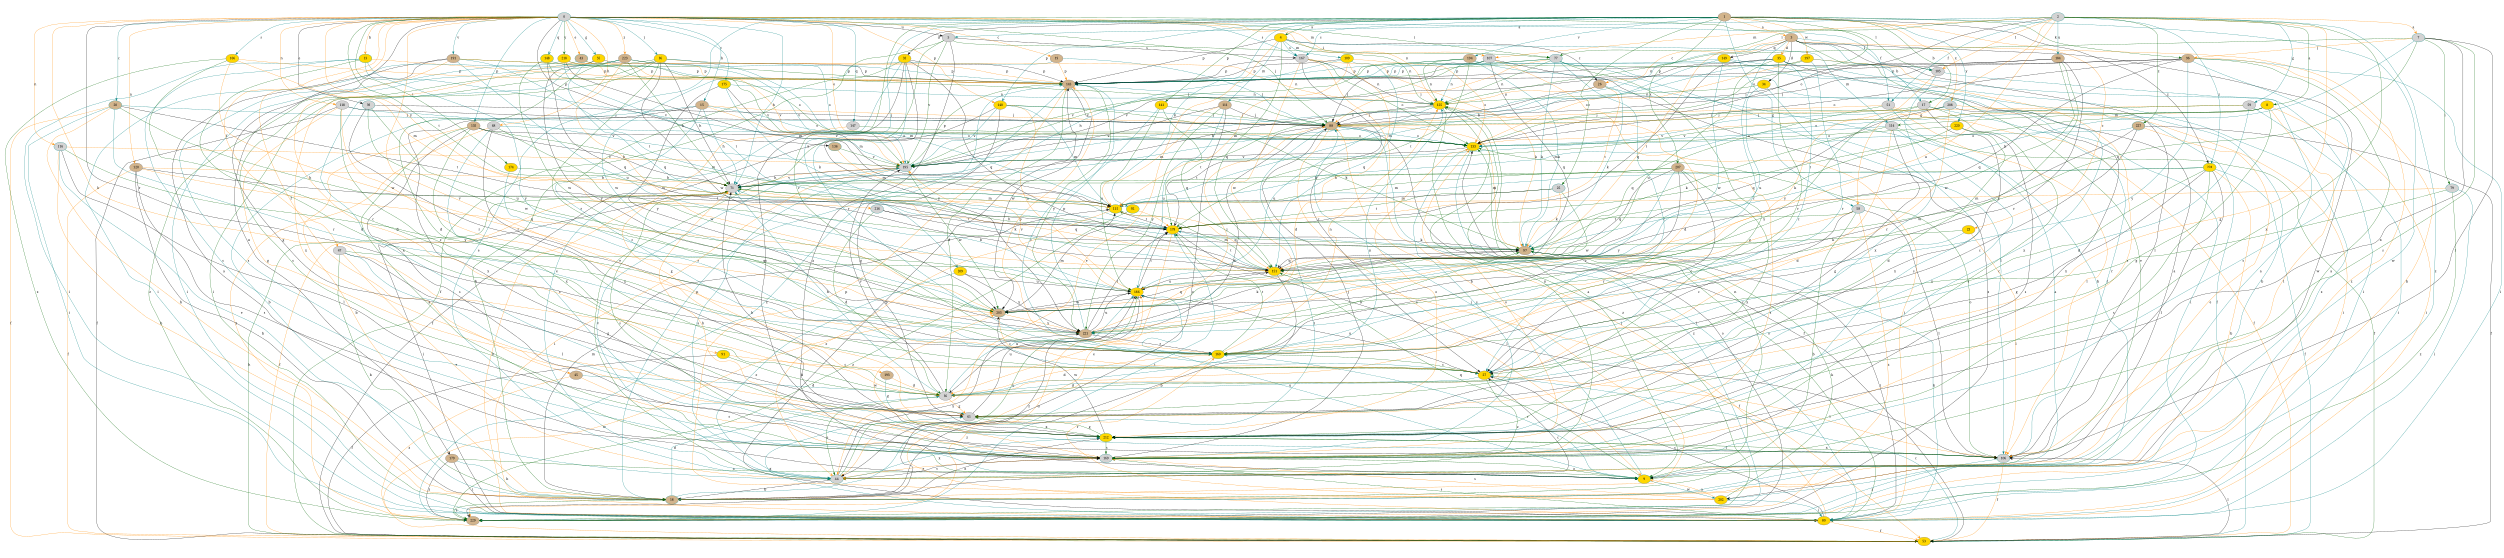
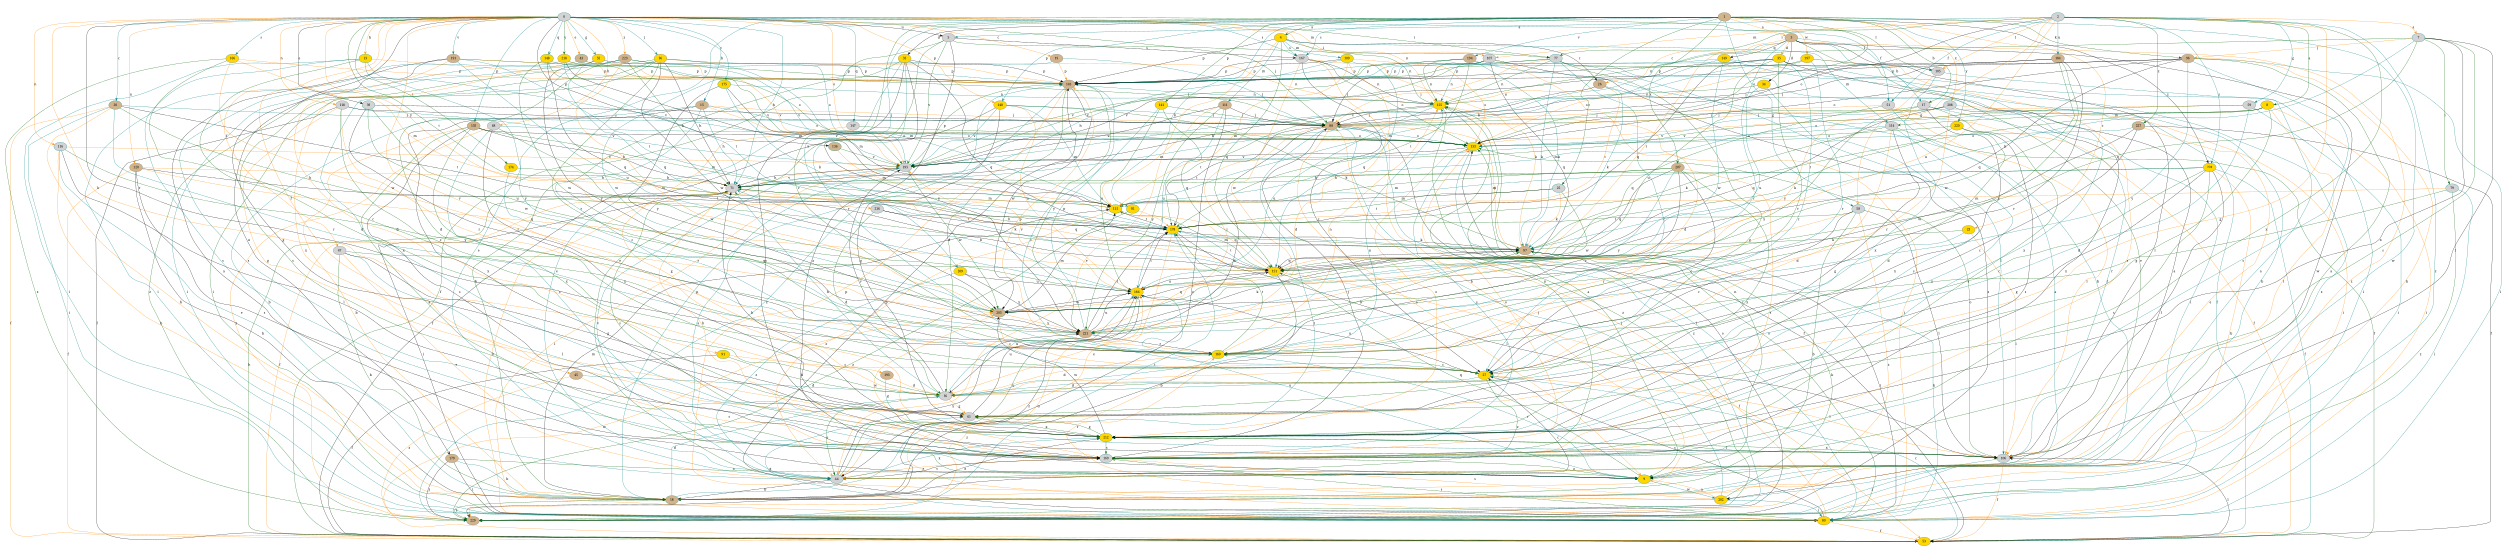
edge "9" -> "88": now "202" -> "88"
